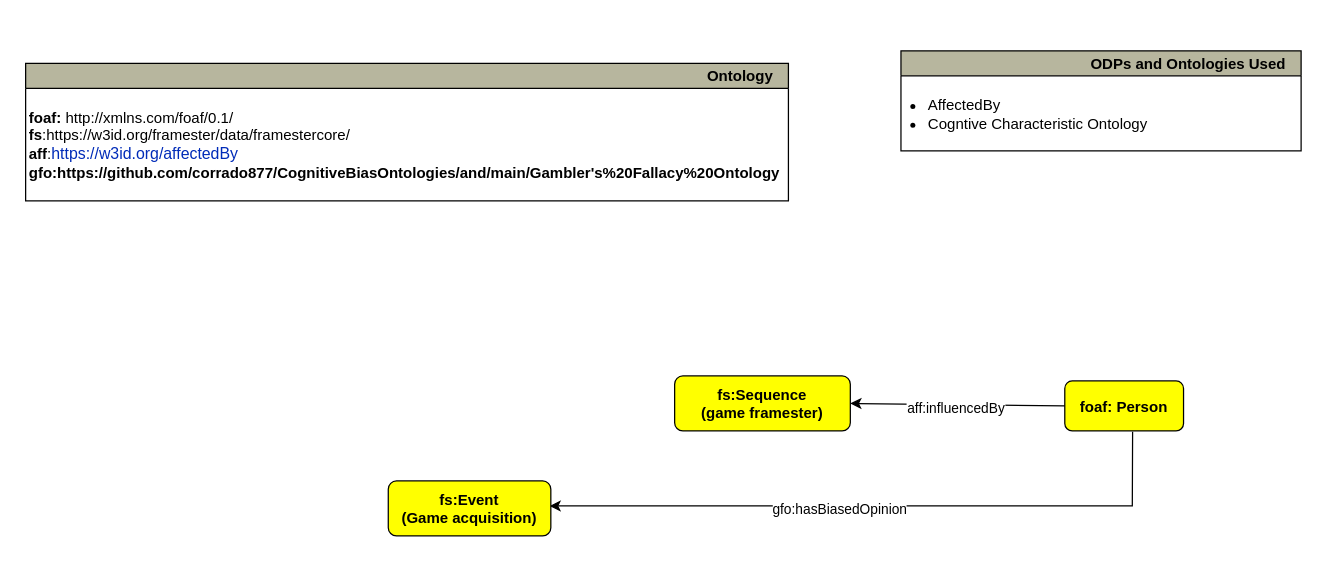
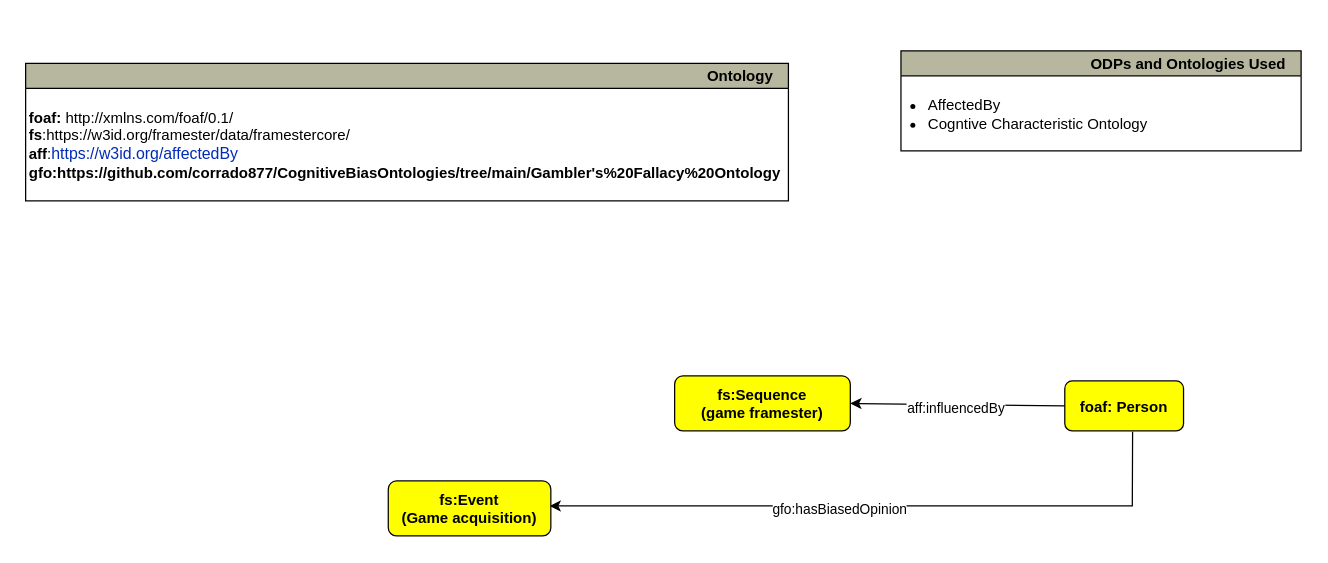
node "foaf: http://xmlns.com/foaf/0.1/ fs:https://w3id.org/framester/data/framestercore/ aff:https://w3id.org/affectedBy gfo:https://github.com/corrado877/CognitiveBiasOntologies/and/main/Gambler's%20Fallacy%20Ontology": label "foaf: http://xmlns.com/foaf/0.1/ fs:https://w3id.org/framester/data/framestercore/ aff:https://w3id.org/affectedBy gfo:https://github.com/corrado877/CognitiveBiasOntologies/and/main/Gambler's%20Fallacy%20Ontology" -> "foaf: http://xmlns.com/foaf/0.1/ fs:https://w3id.org/framester/data/framestercore/ aff:https://w3id.org/affectedBy gfo:https://github.com/corrado877/CognitiveBiasOntologies/tree/main/Gambler's%20Fallacy%20Ontology"
